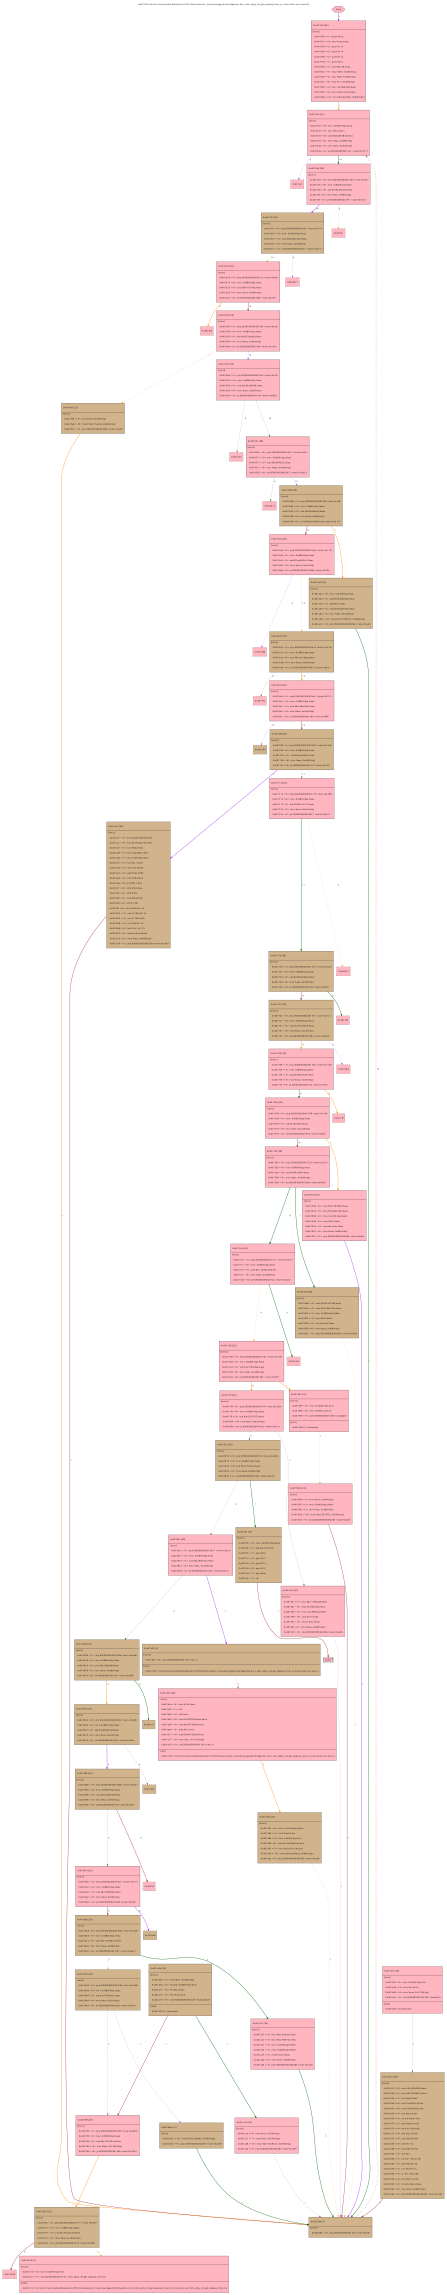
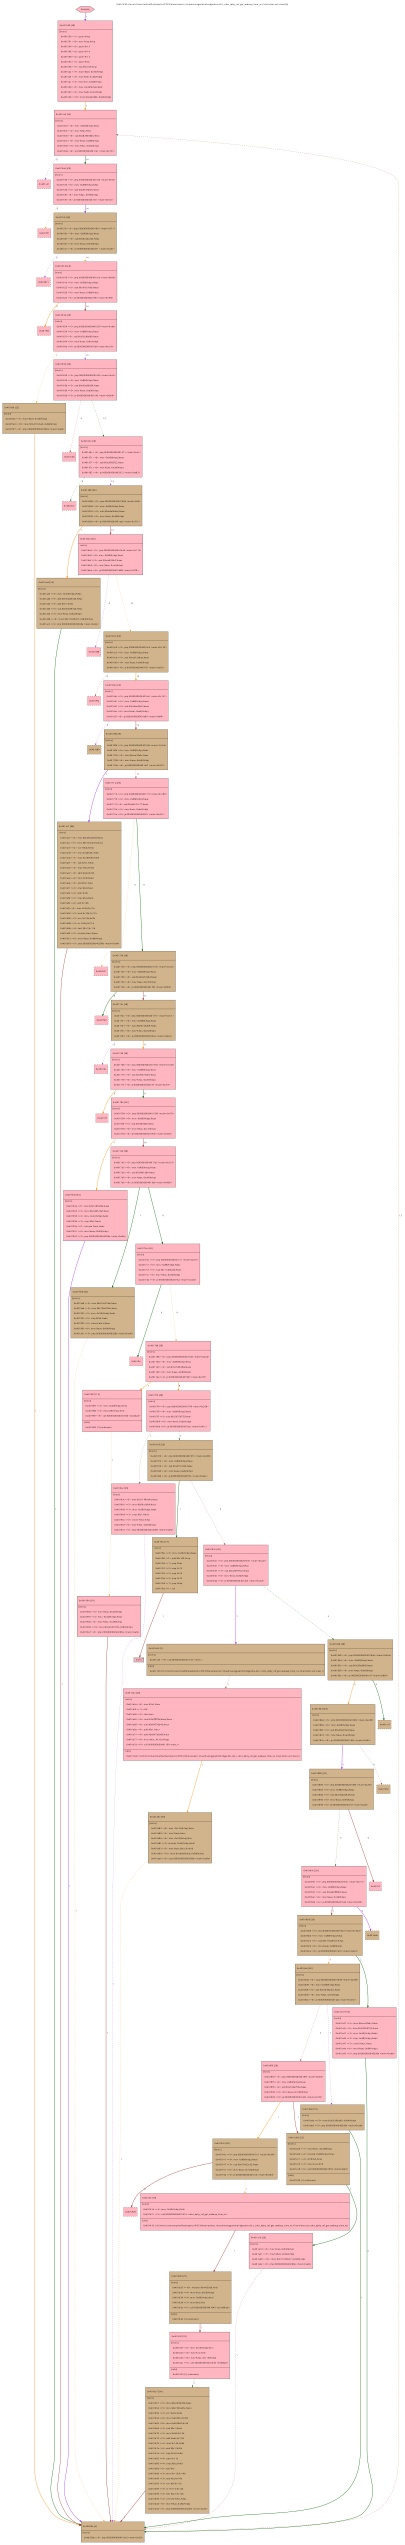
node "Entry": label "Entry" -> "Desktop"
edge "0x401a06 [23]" -> "0x4018f0 [28]": reversed
node "0x401b26 [25]": added
